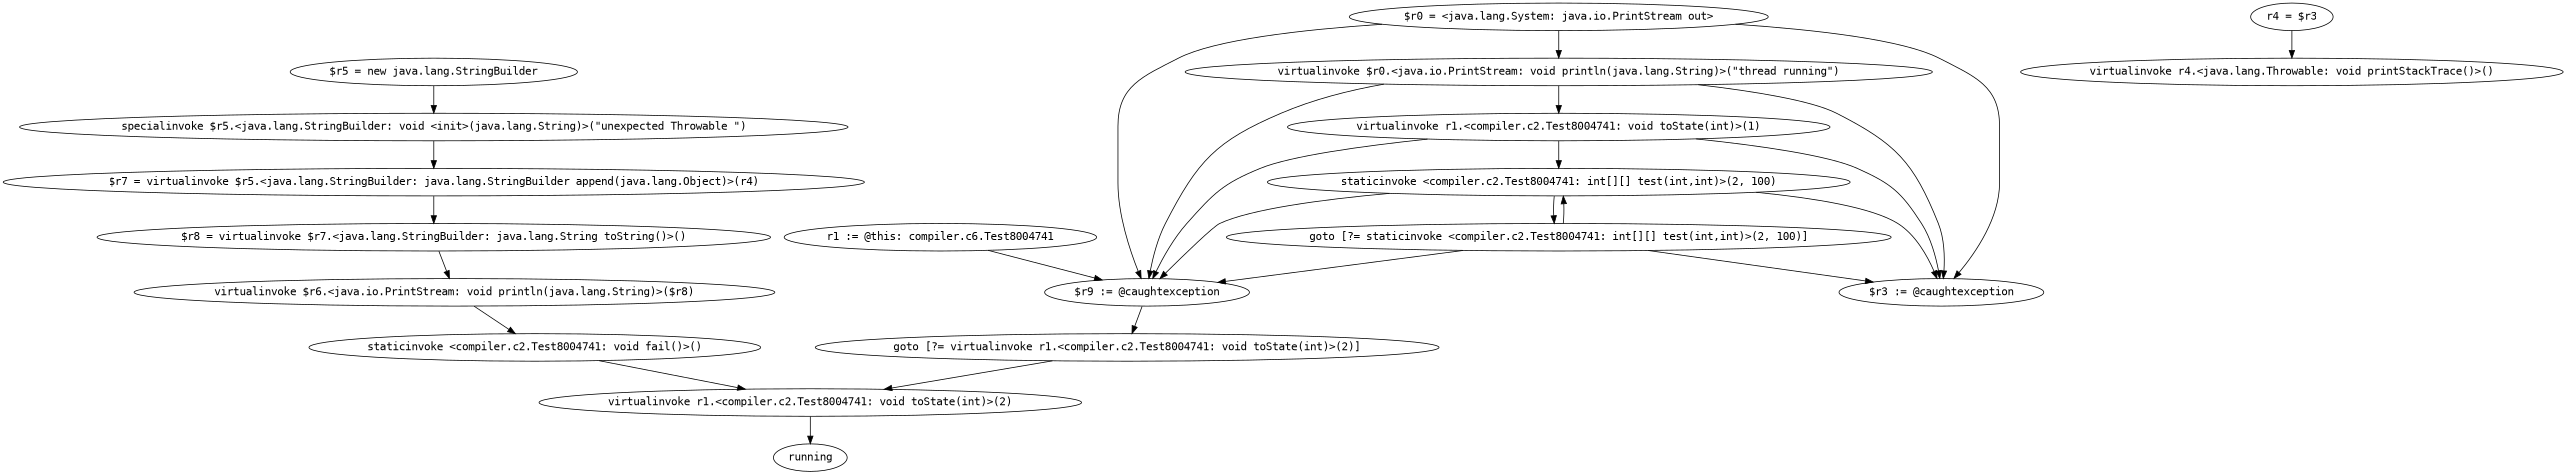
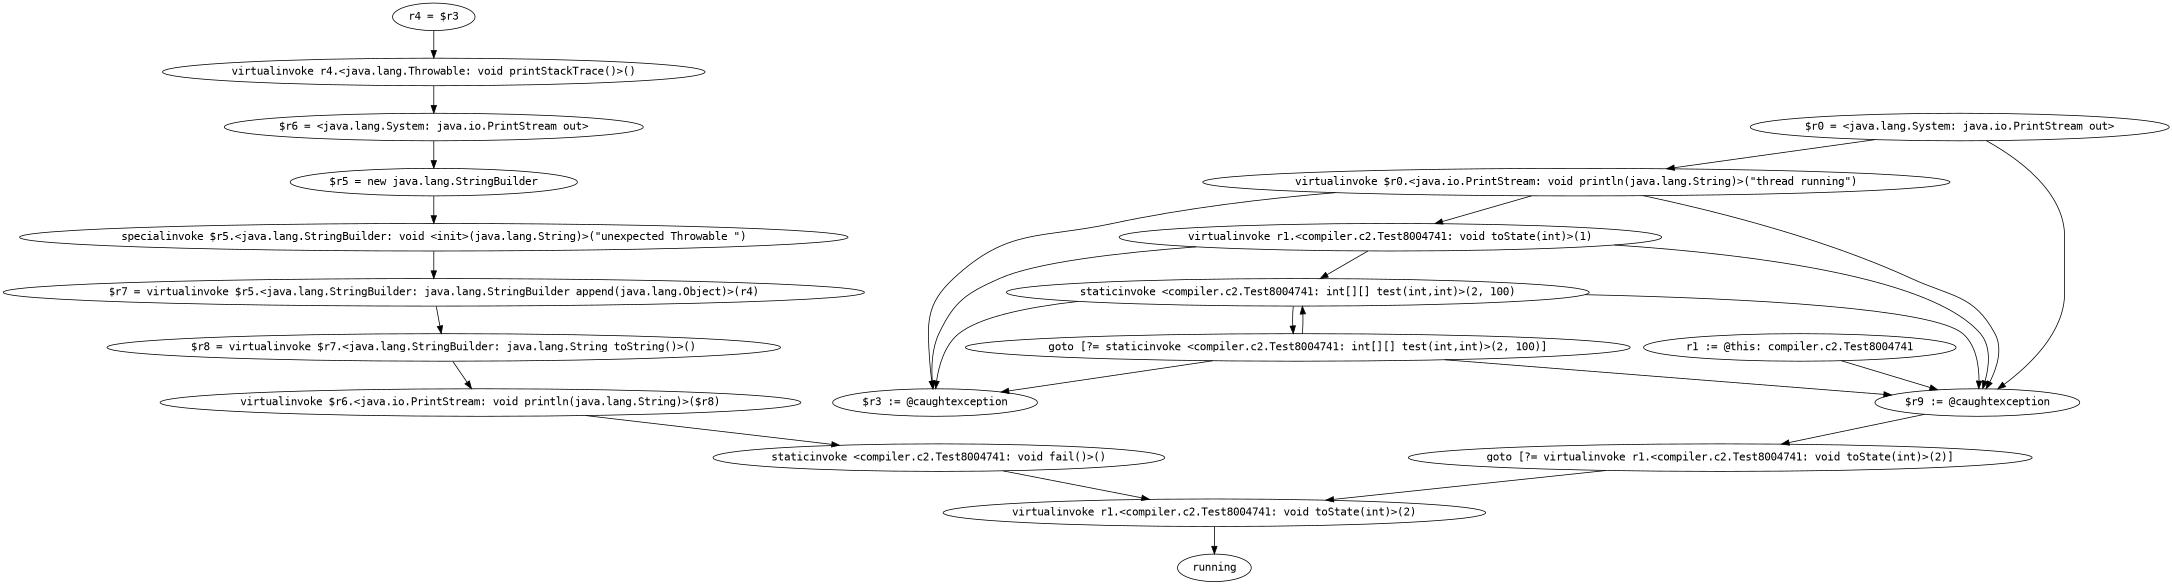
edge "$r0 = <java.lang.System: java.io.PrintStream out>" -> "$r3 := @caughtexception": removed
node "$r6 = <java.lang.System: java.io.PrintStream out>": added
node "r1 := @this: compiler.c6.Test8004741": label "r1 := @this: compiler.c6.Test8004741" -> "r1 := @this: compiler.c2.Test8004741"
